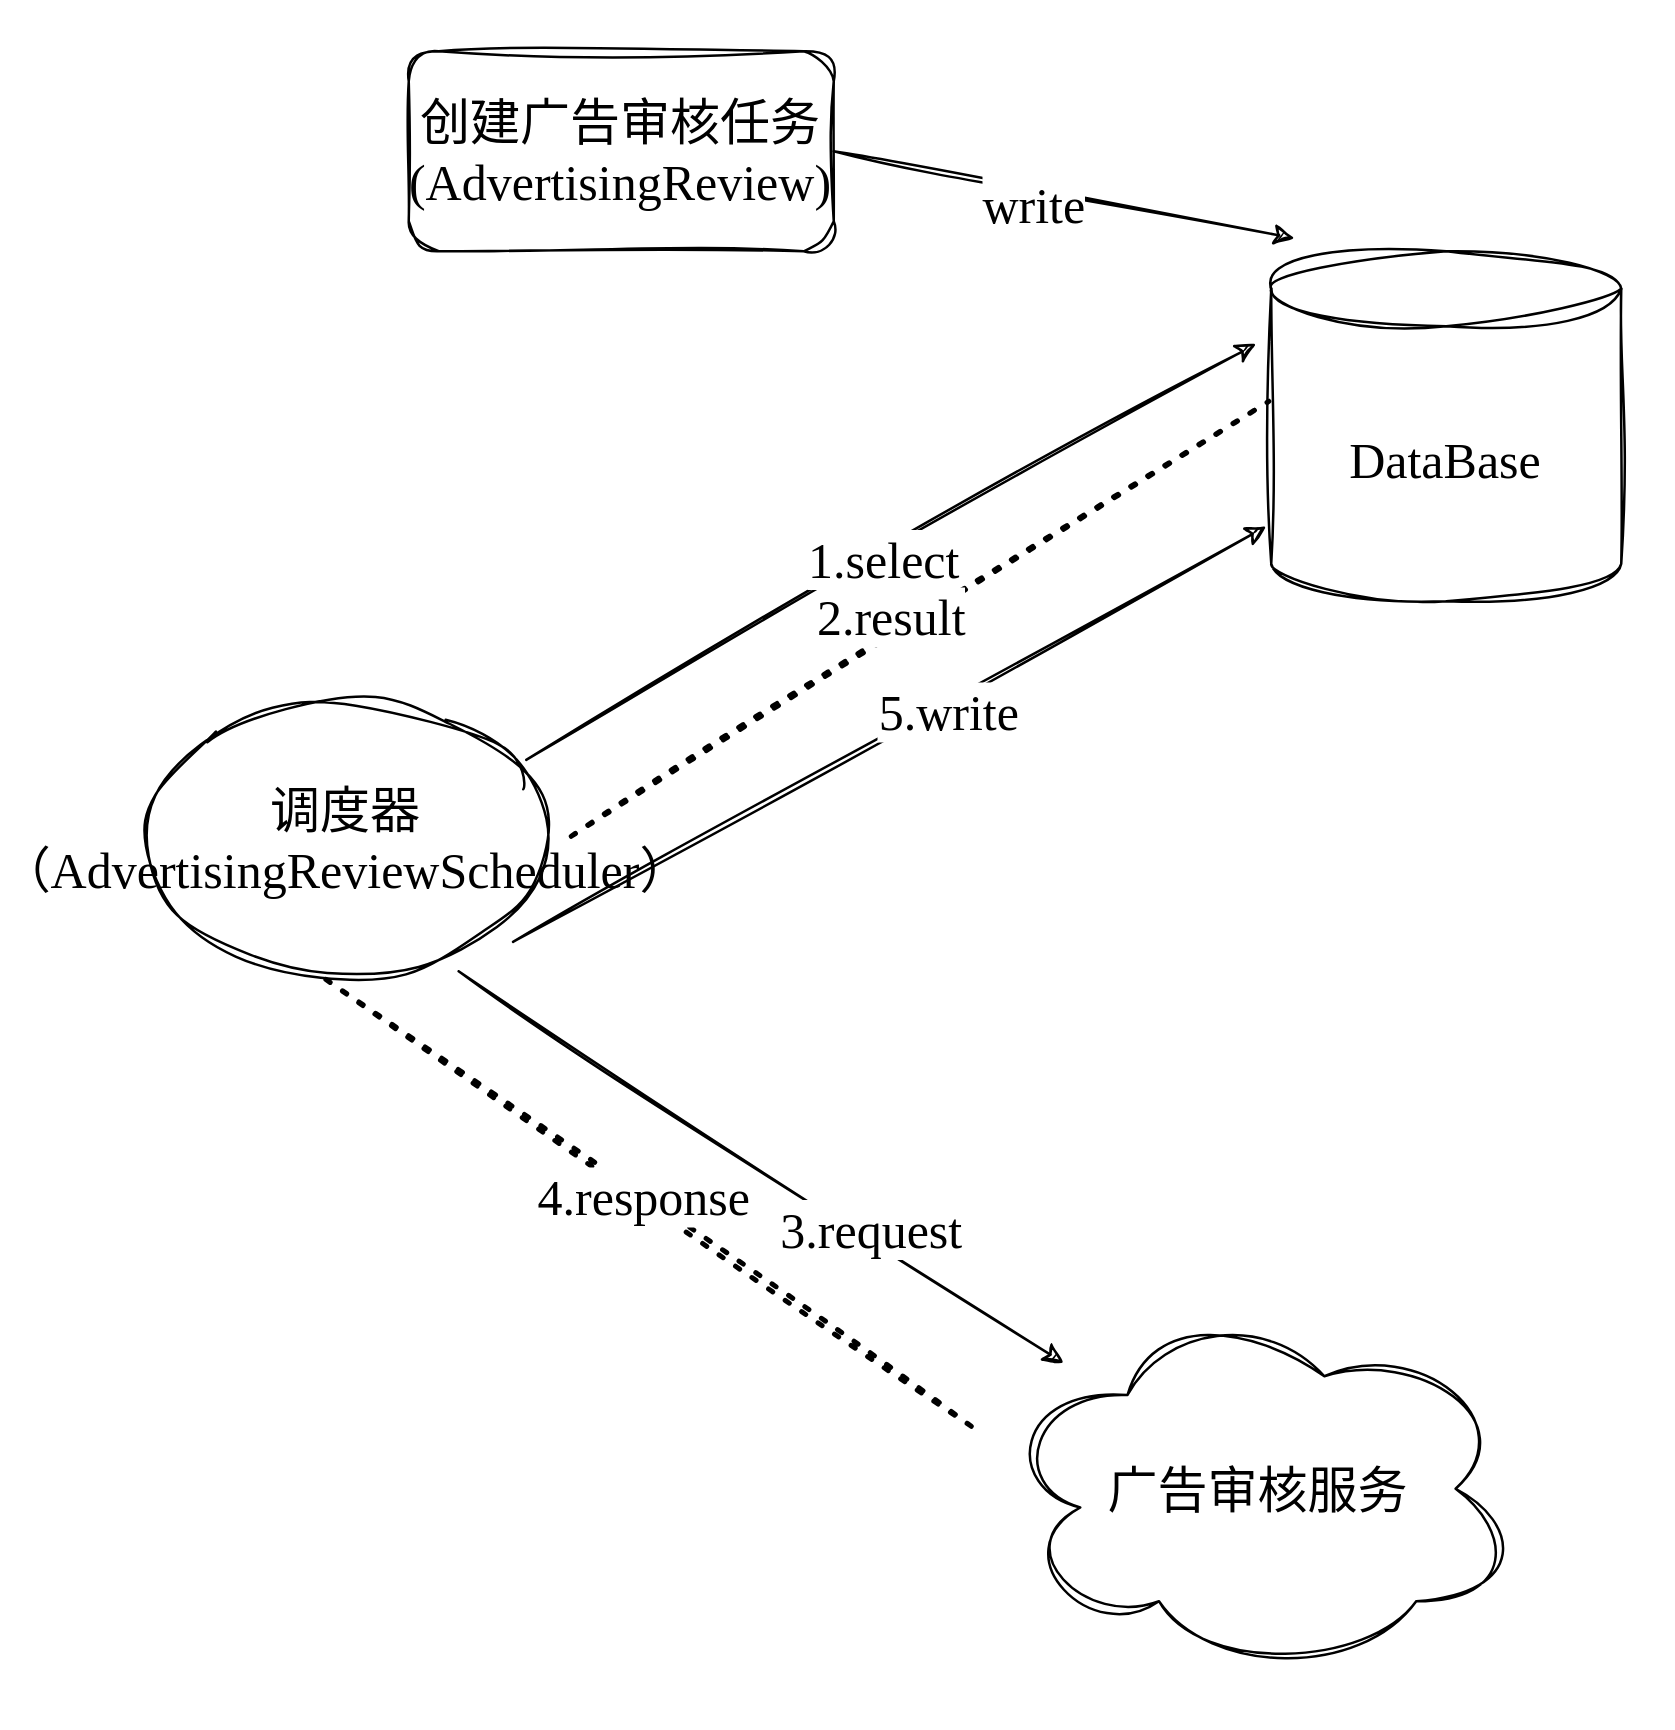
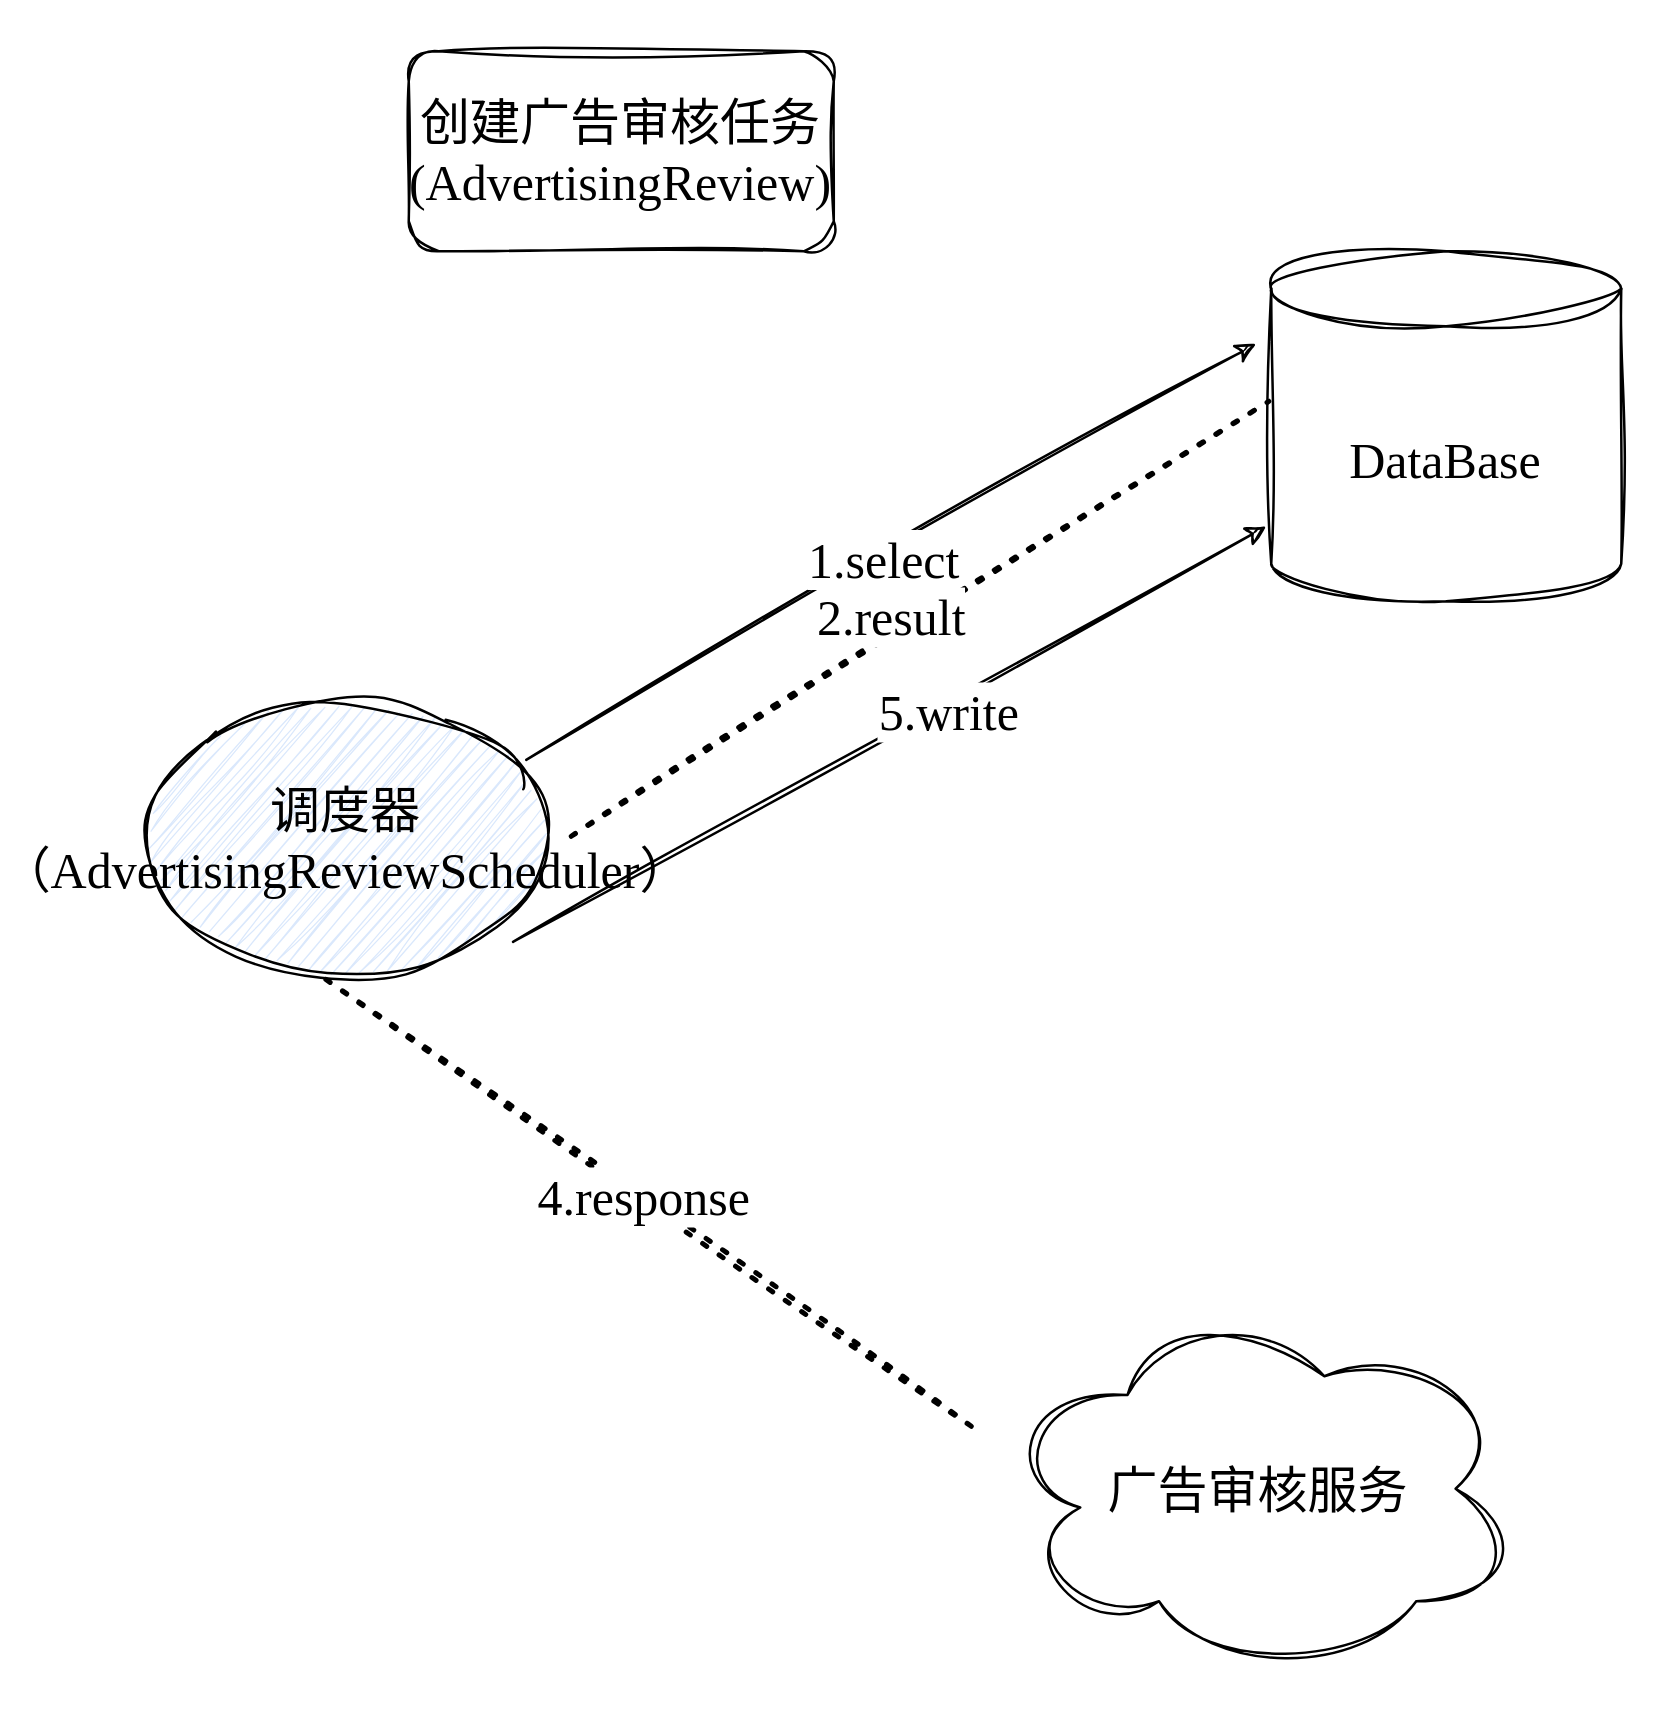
edge "创建广告审核任务(AdvertisingReview)" -> "DataBase": removed, label "write"
node "调度器 （AdvertisingReviewScheduler）": fillcolor #ffffff -> #dae8fc
edge "调度器 （AdvertisingReviewScheduler）" -> "广告审核服务": removed, label "3.request"
